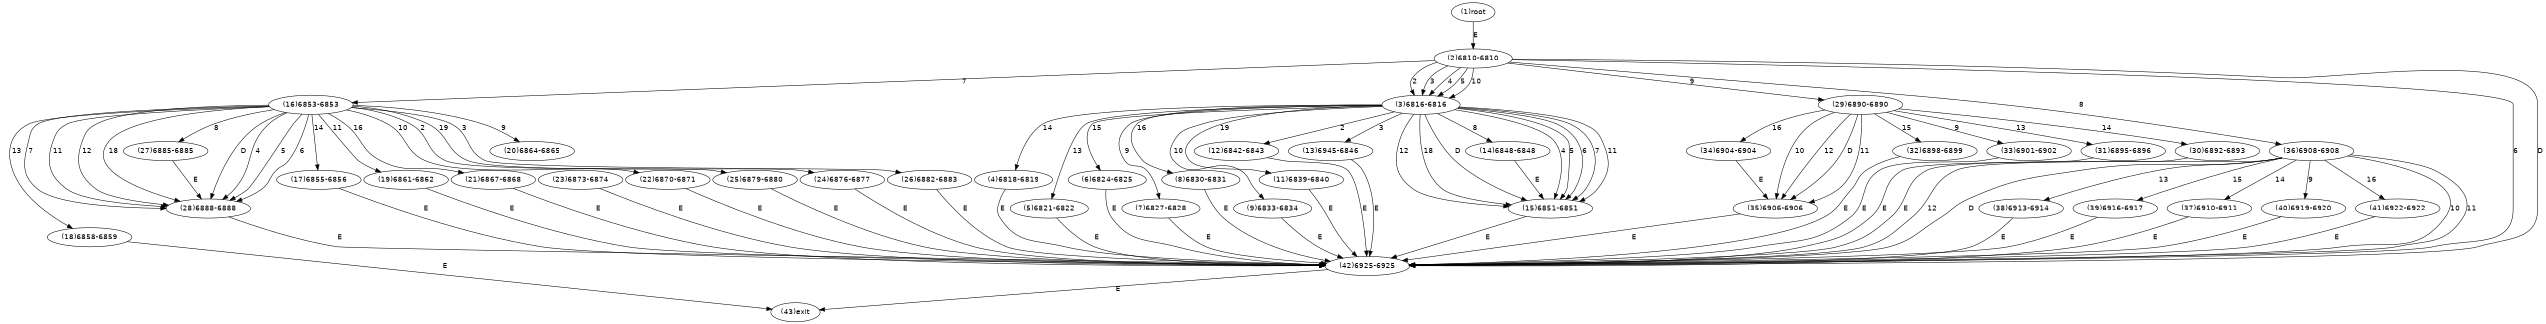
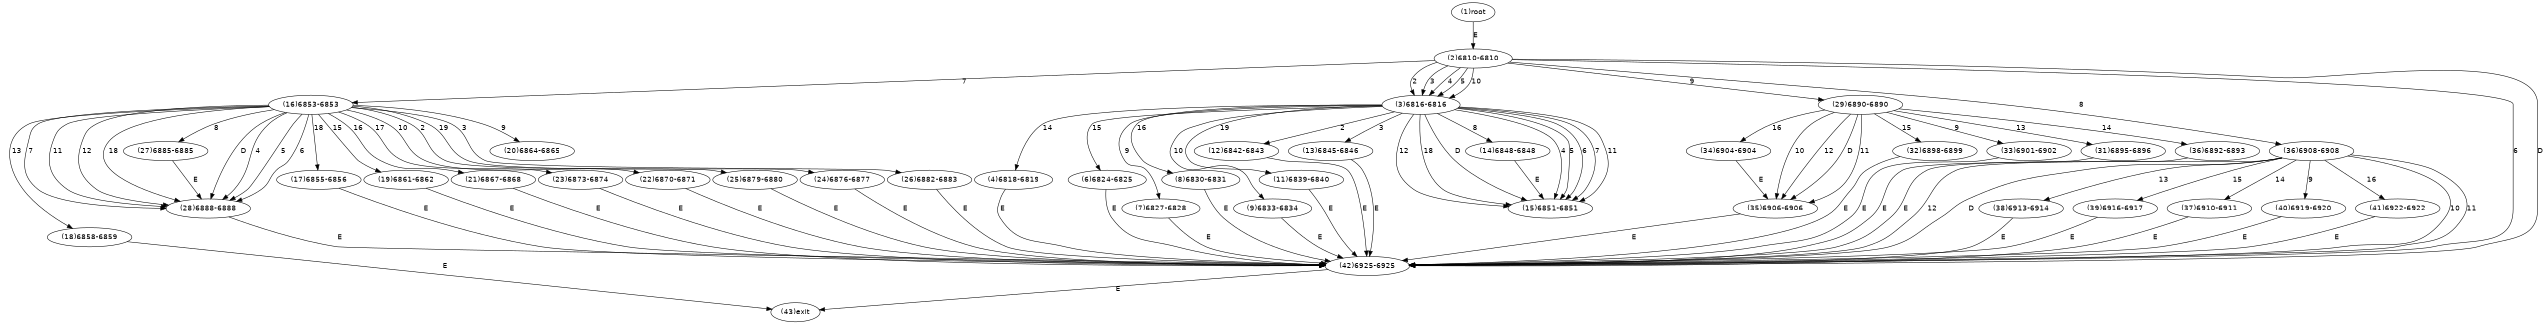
edge "(16)6853-6853" -> "(17)6855-6856": label "14" -> "18"
edge "(16)6853-6853" -> "(19)6861-6862": label "11" -> "15"
node "(13)6945-6846": label "(13)6945-6846" -> "(13)6845-6846"
node "(30)6892-6893": label "(30)6892-6893" -> "(36)6892-6893"
edge "(16)6853-6853" -> "(23)6873-6874": added, label "17"
node "(5)6821-6822": removed
edge "(15)6851-6851" -> "(42)6925-6925": removed, label "E"
